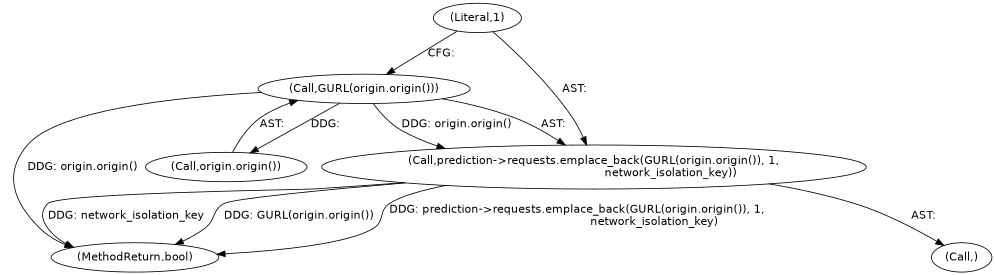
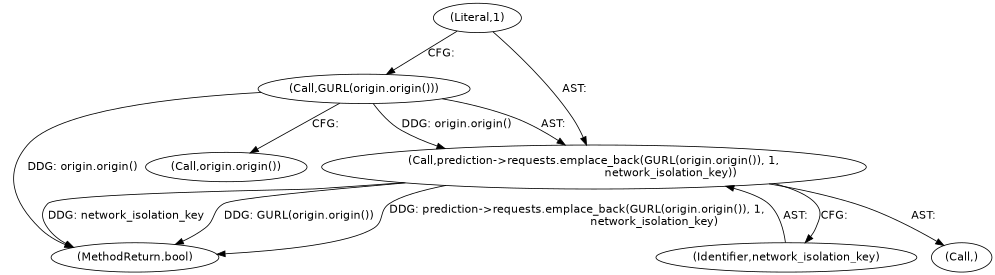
edge "(Call,origin.origin())" -> "(Call,GURL(origin.origin()))": removed, label "AST:"
edge "(Call,GURL(origin.origin()))" -> "(Call,origin.origin())": label "DDG: " -> "CFG: "
node "(Identifier,network_isolation_key)": added
